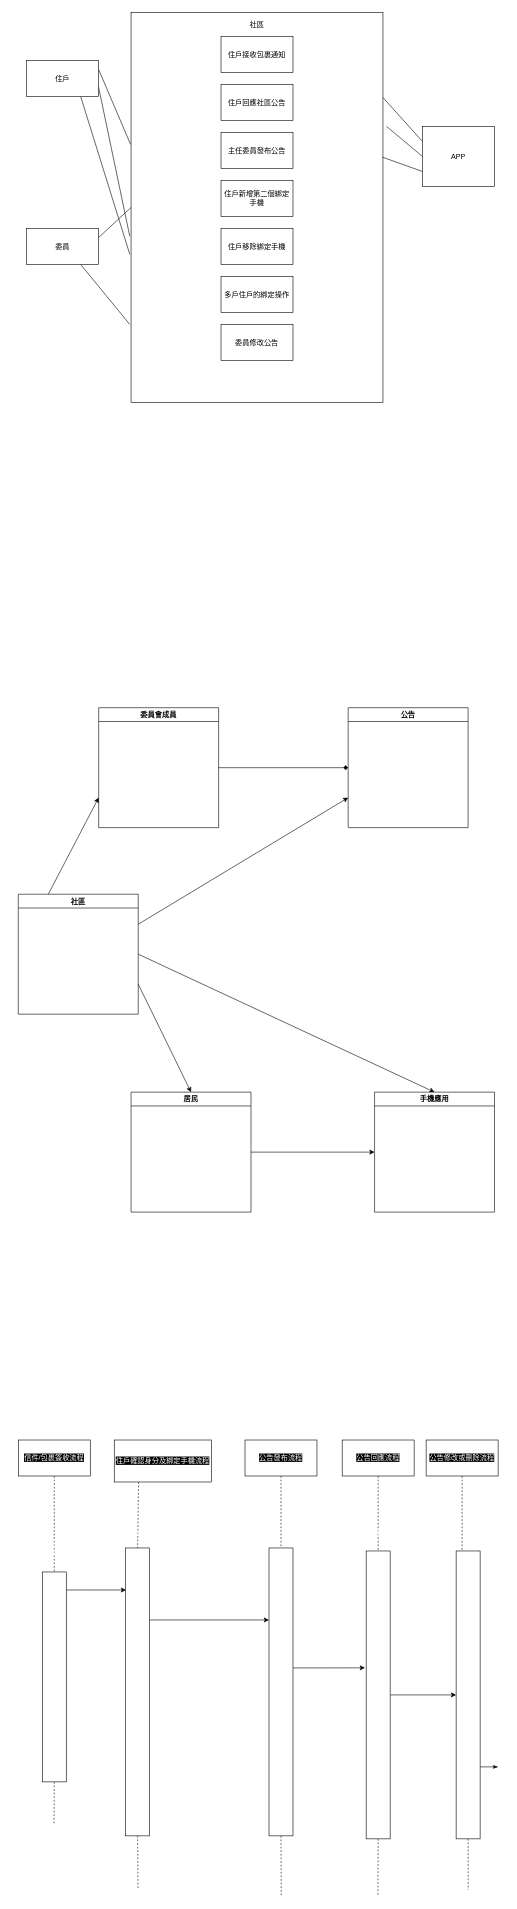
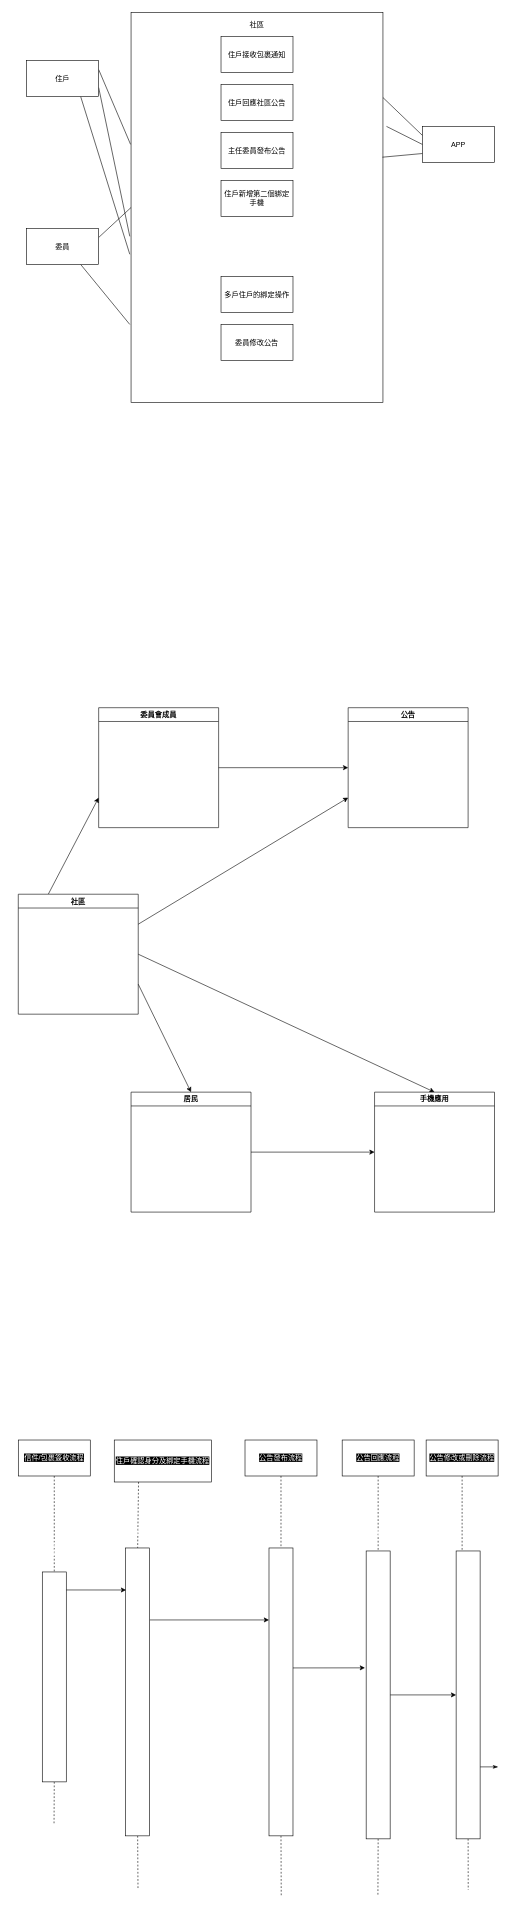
node "APP": size 72x60 -> 72x36
node "住戶移除綁定手機": removed
edge "委員會成員" -> "公告": arrowhead diamond -> classic
